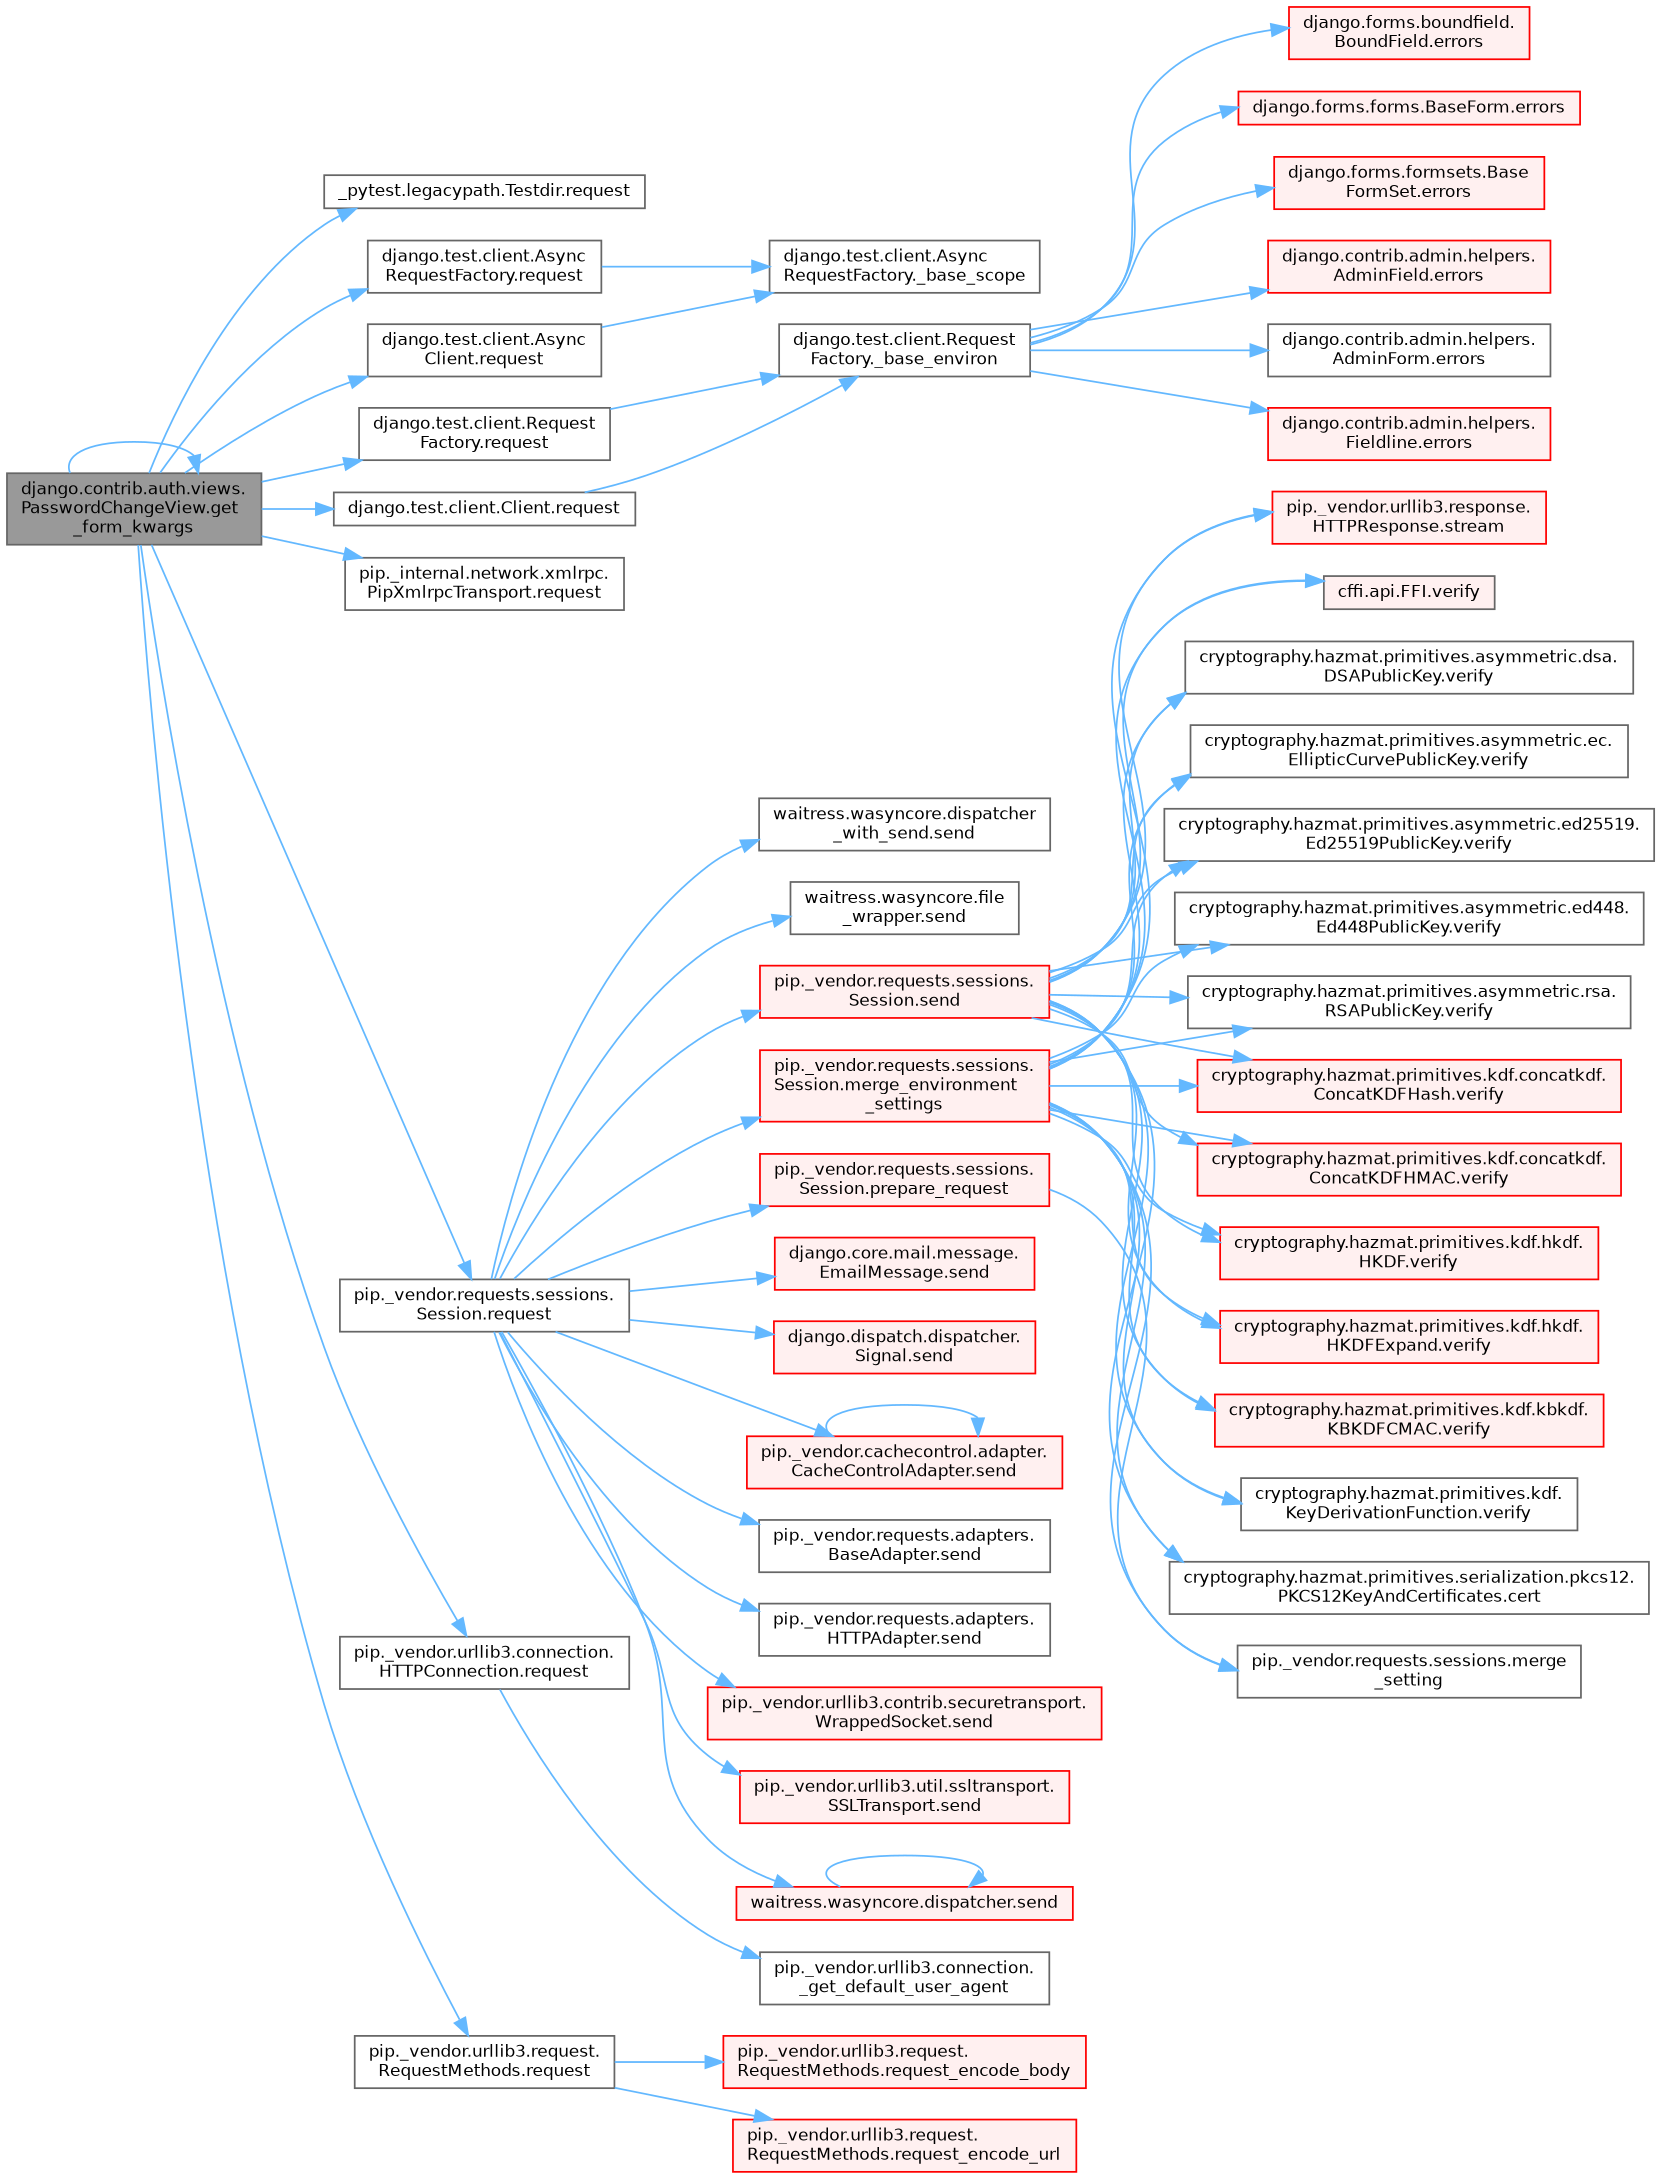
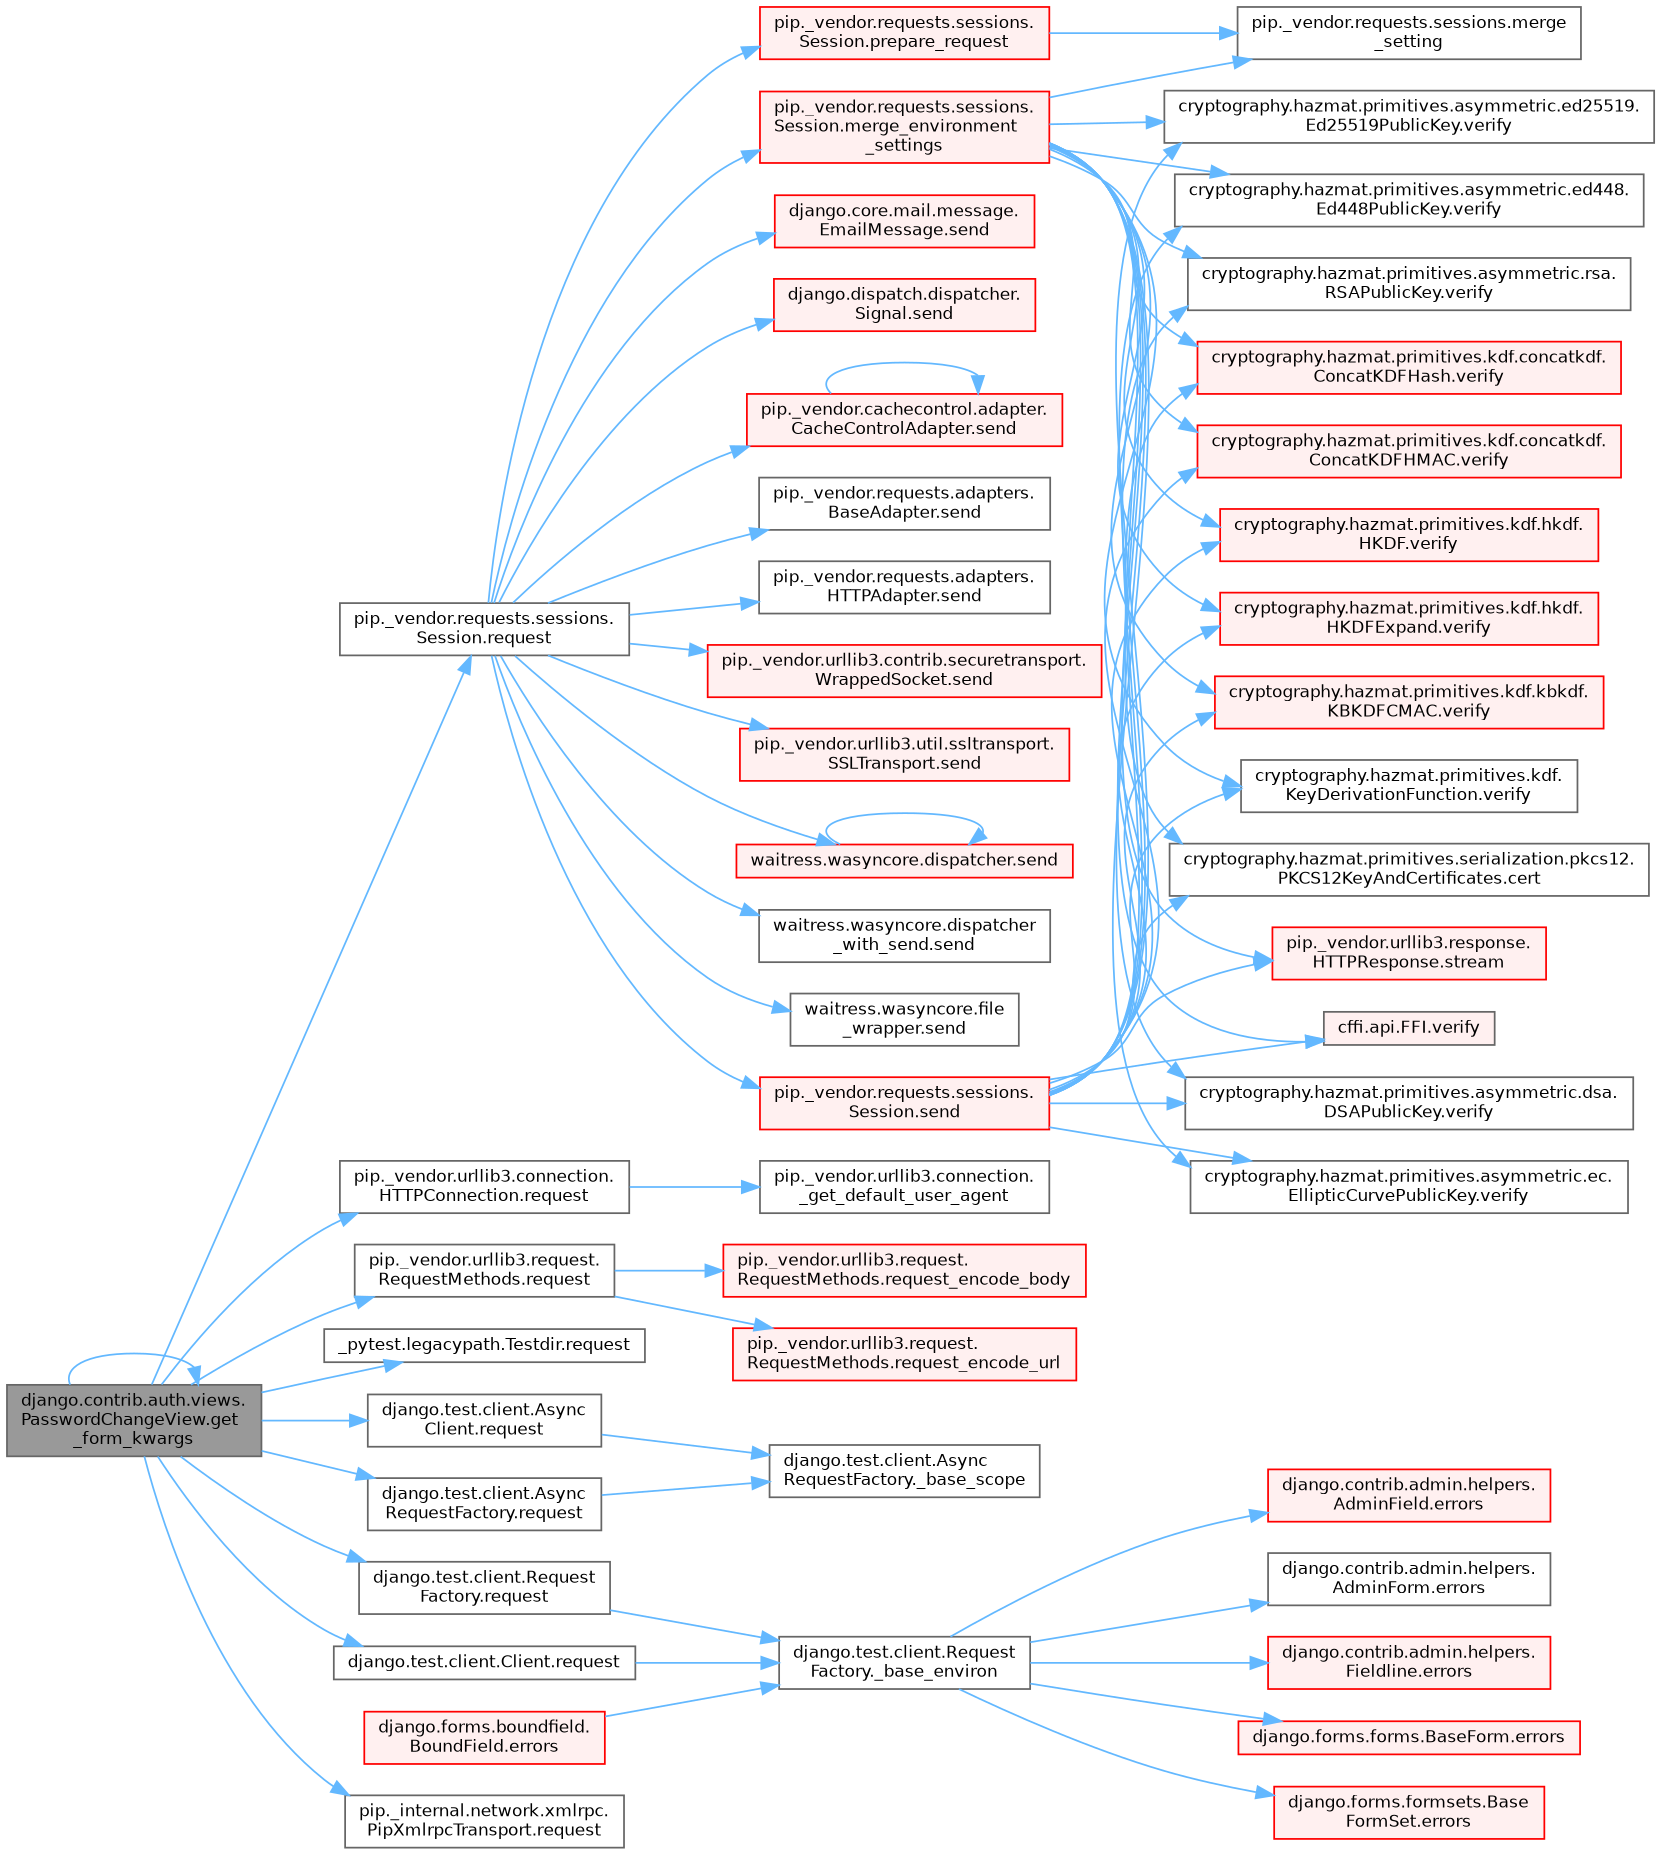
edge "django.test.client.Request Factory._base_environ" -> "django.forms.boundfield. BoundField.errors": reversed
